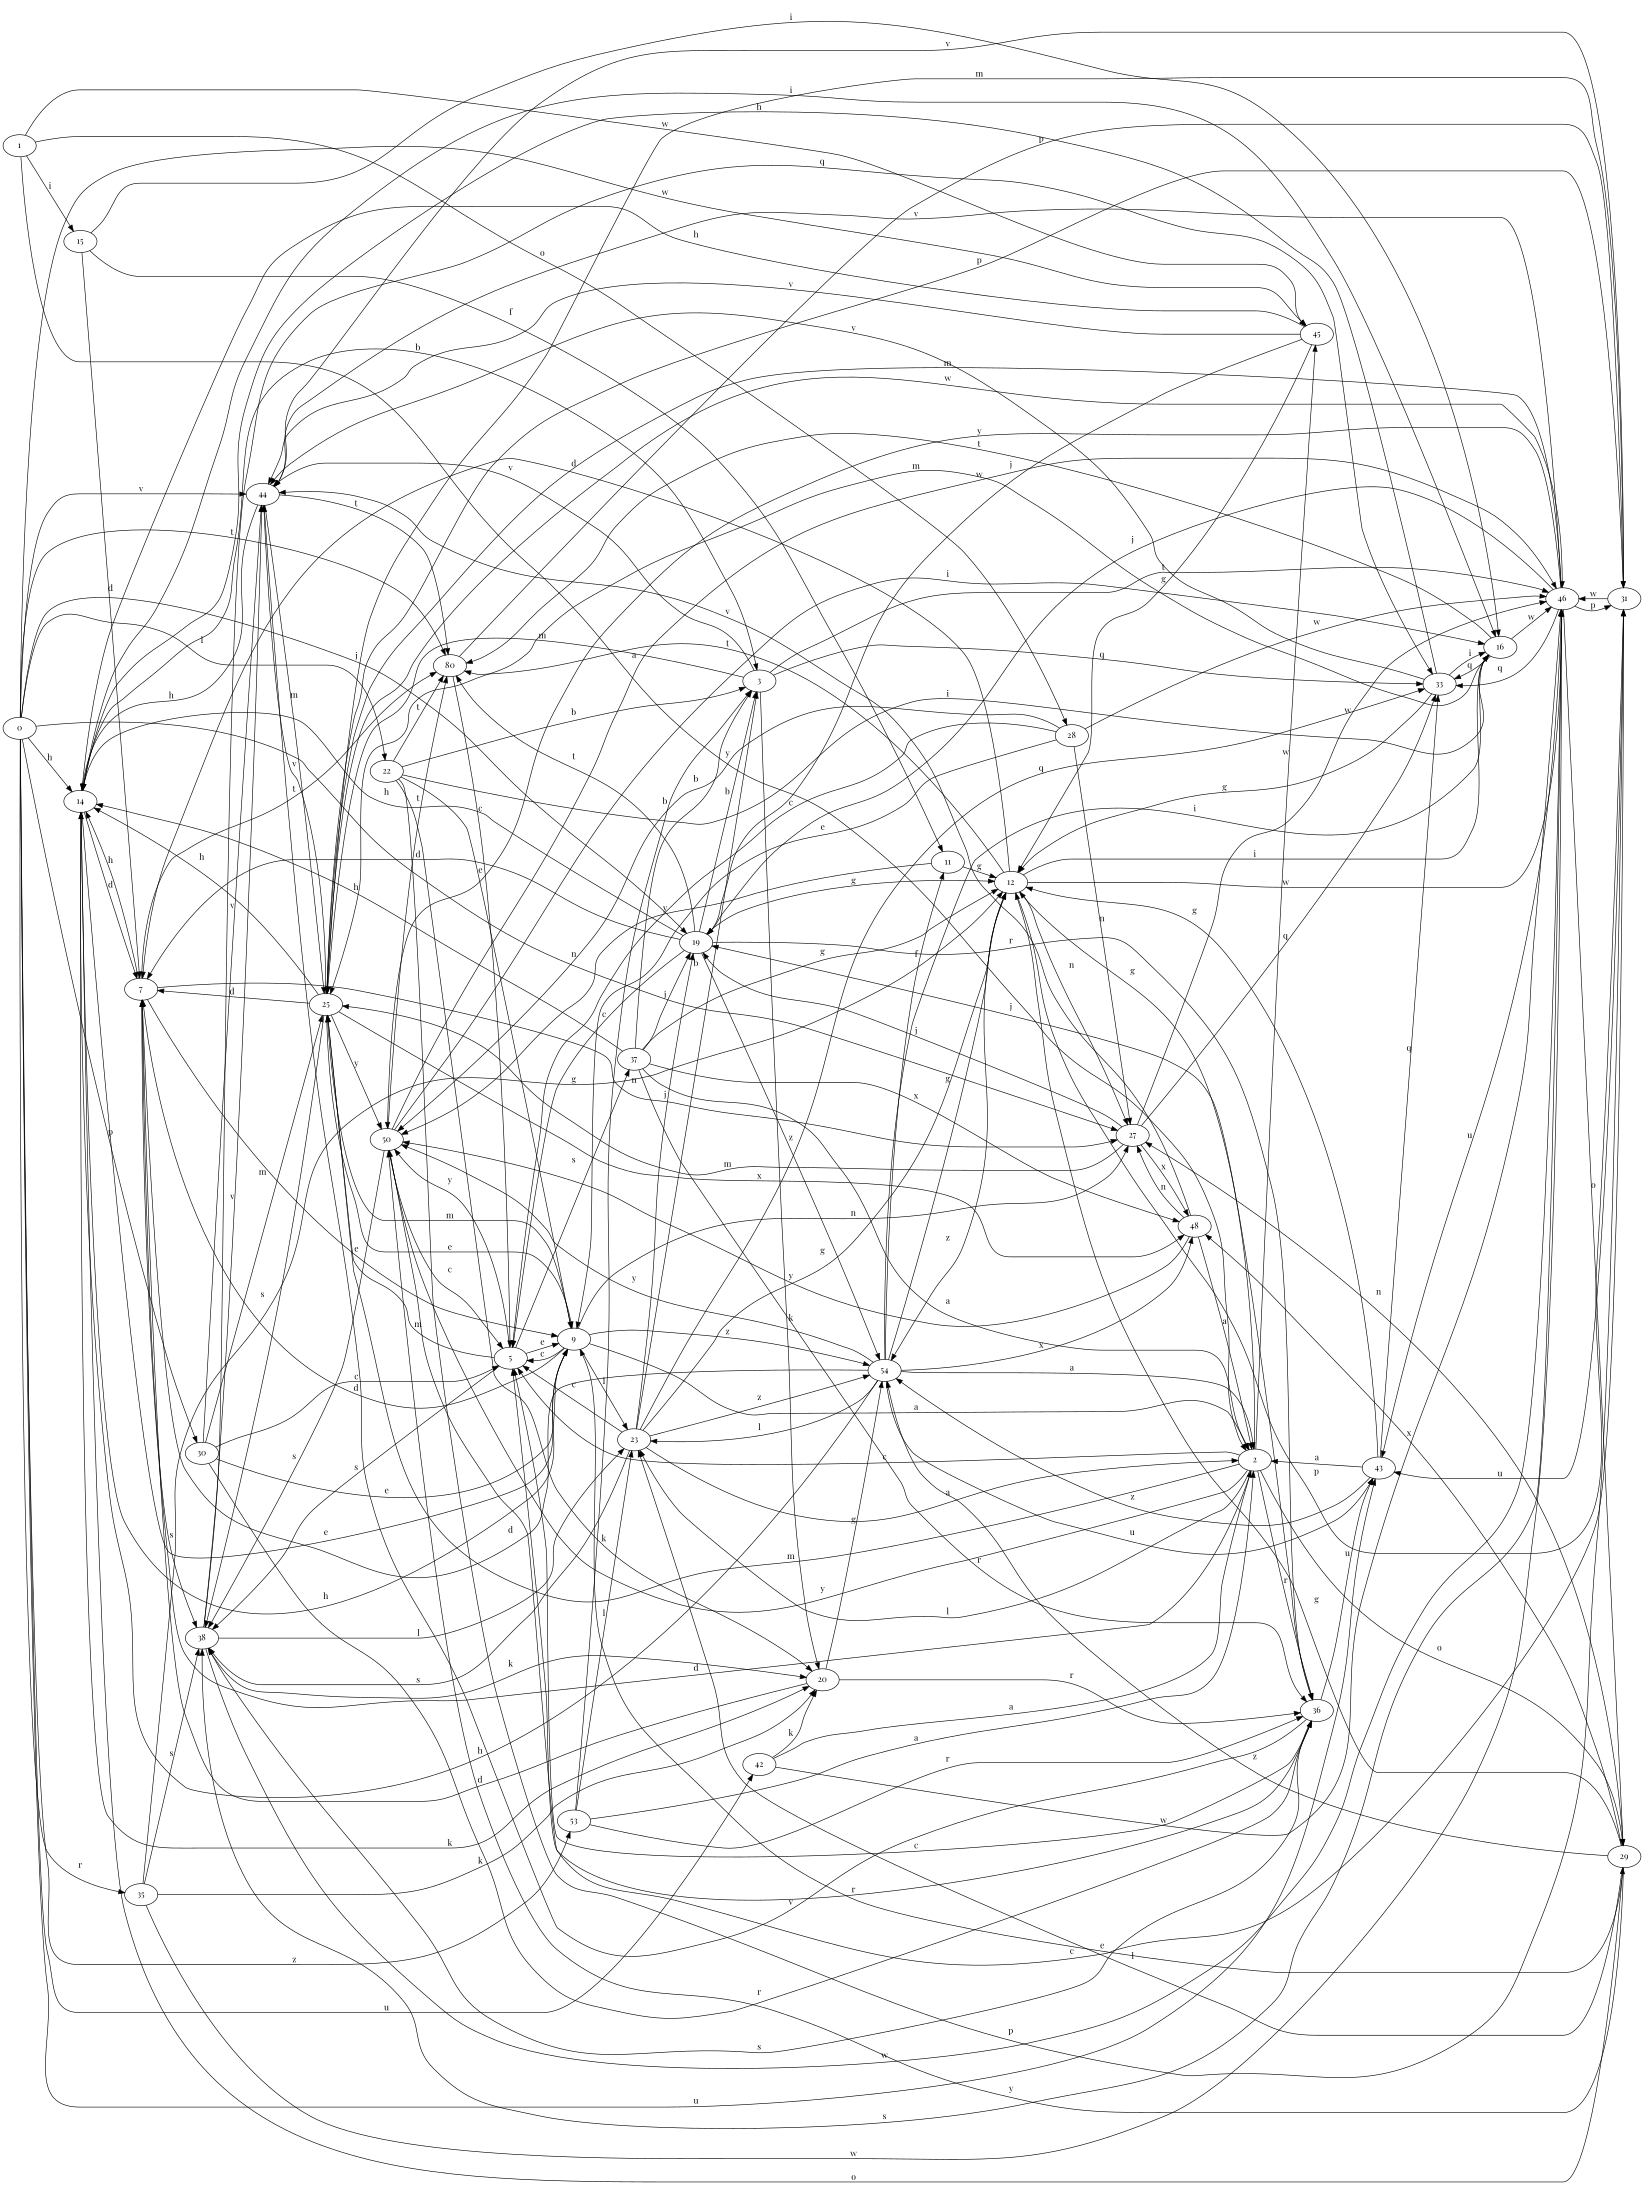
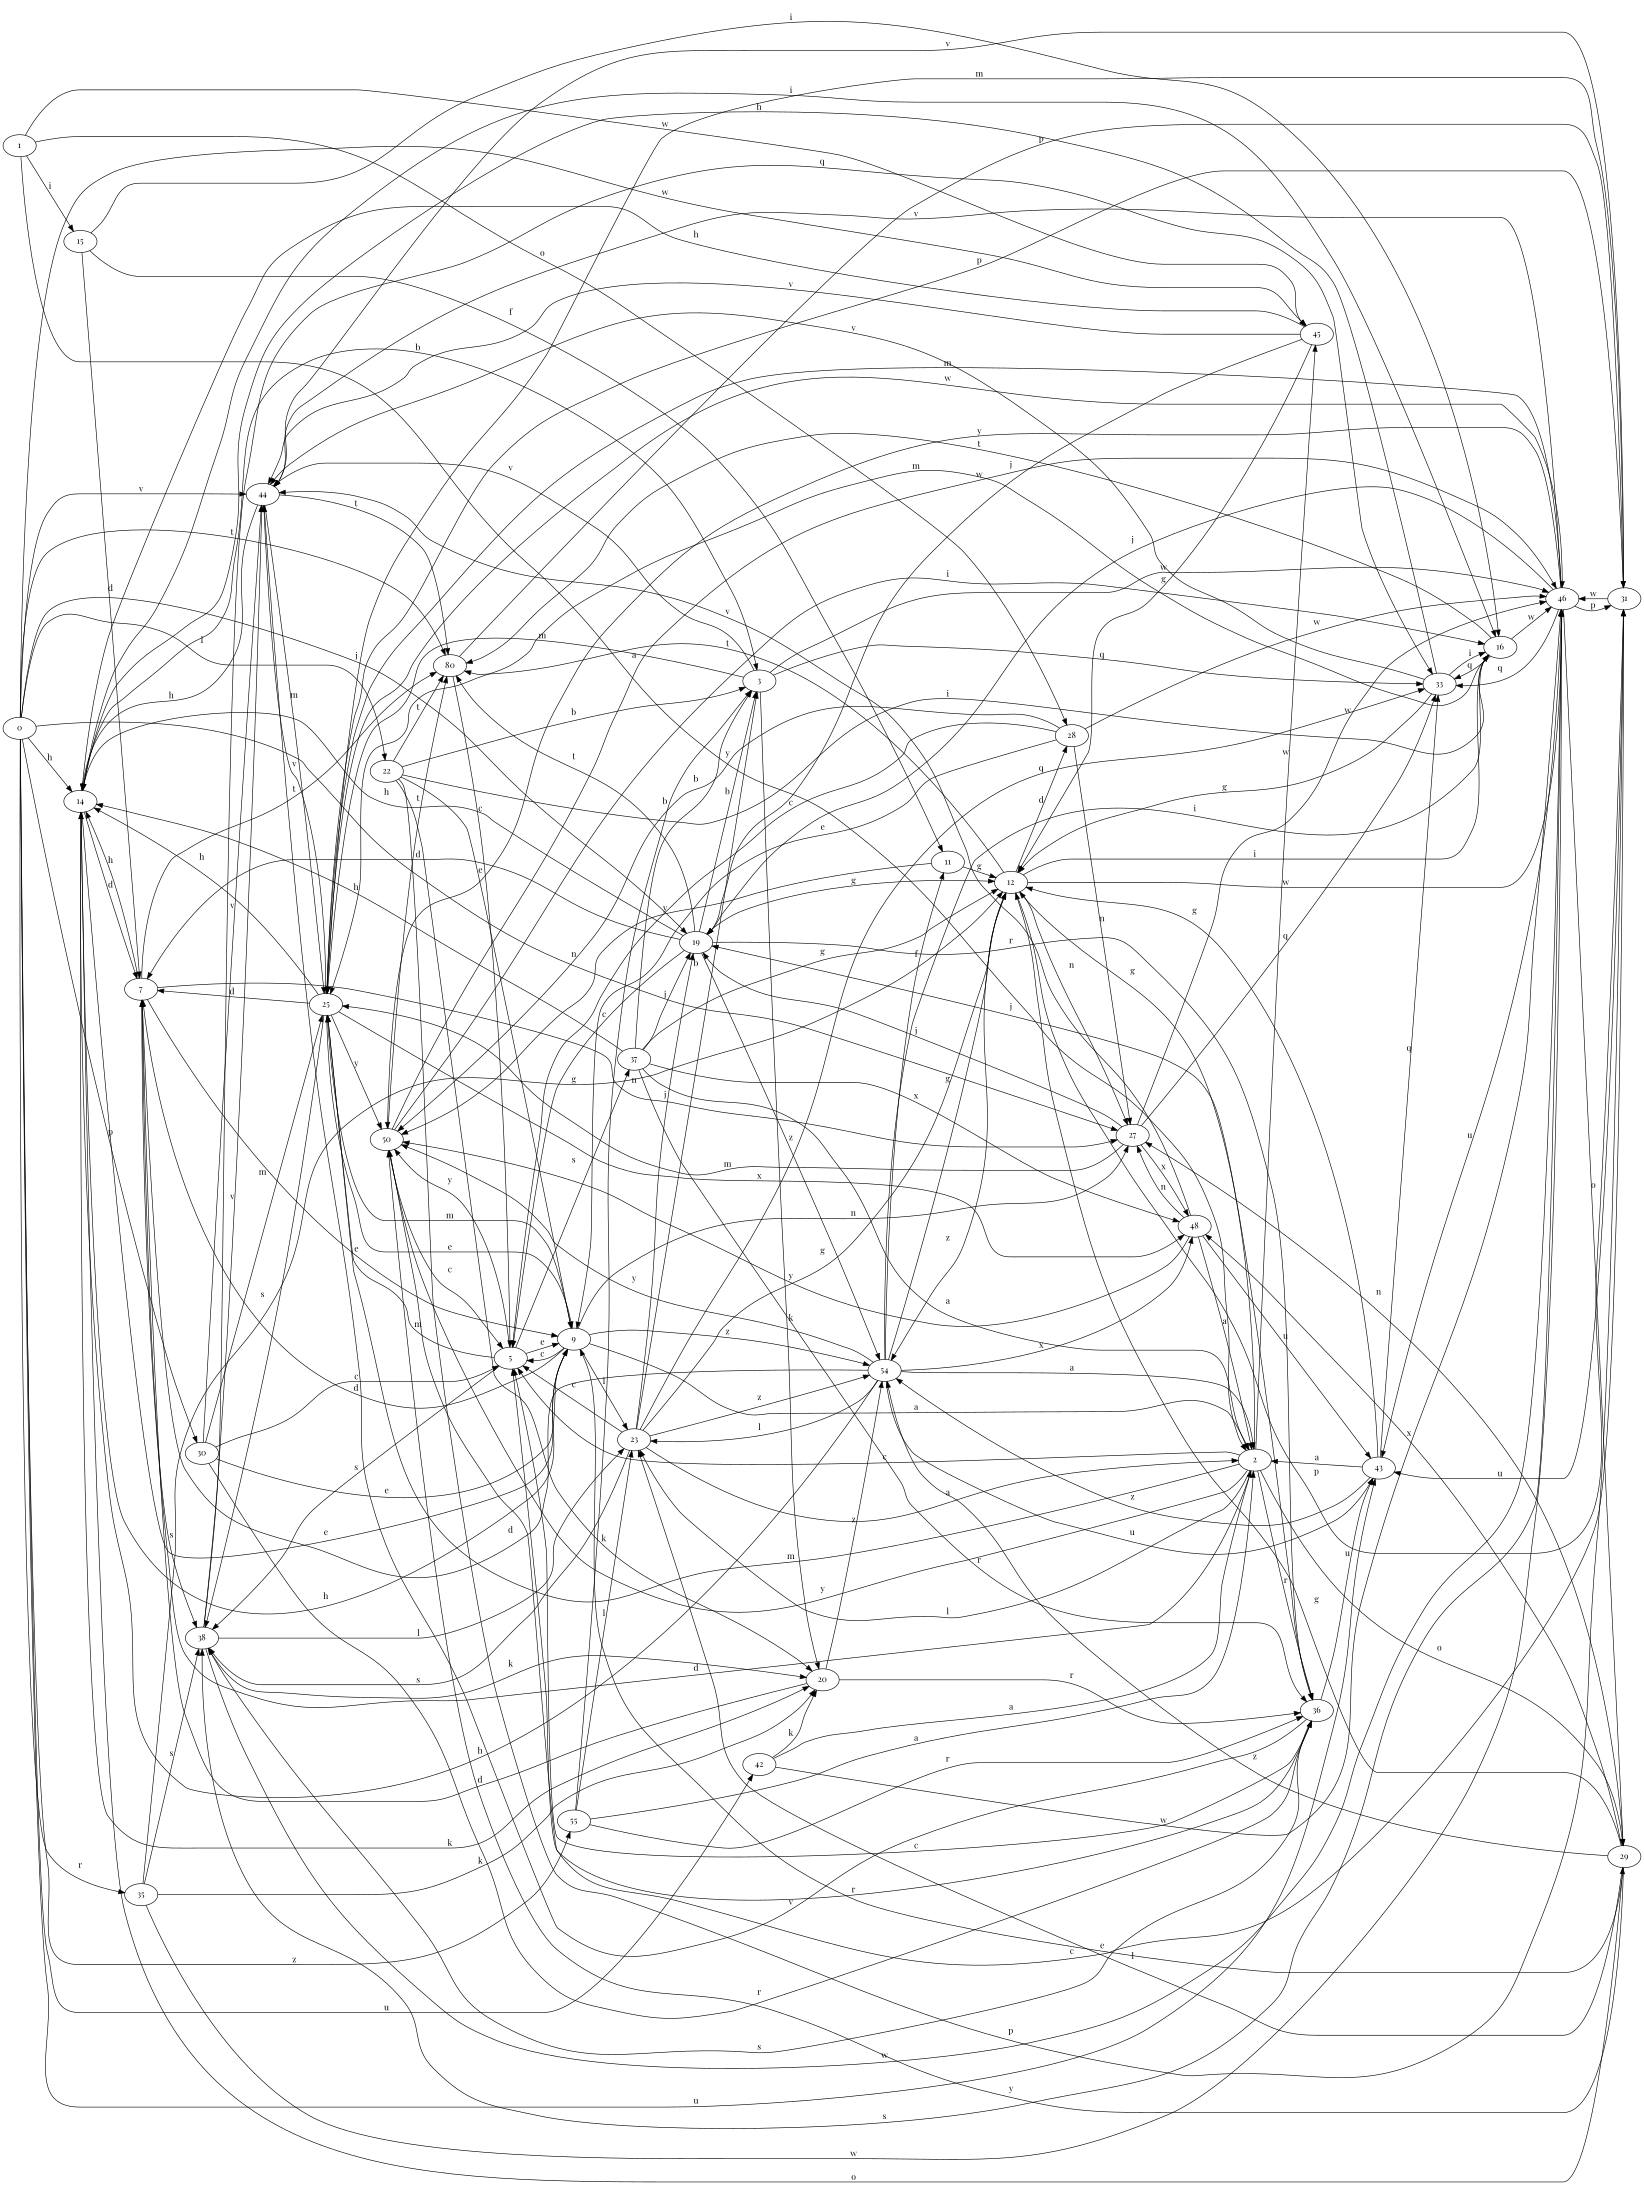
edge "12" -> "7": now "12" -> "28"
edge "3" -> "46": label "t" -> "w"
edge "48" -> "43": added, label "u"
edge "50" -> "38": removed, label "s"
edge "20" -> "54": label "g" -> "z"
node "53": label "53" -> "55"
